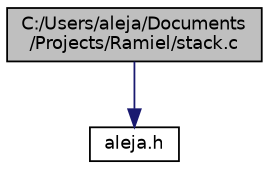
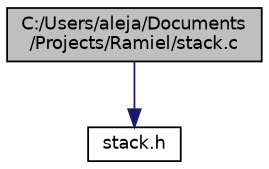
node "aleja.h": label "aleja.h" -> "stack.h"
